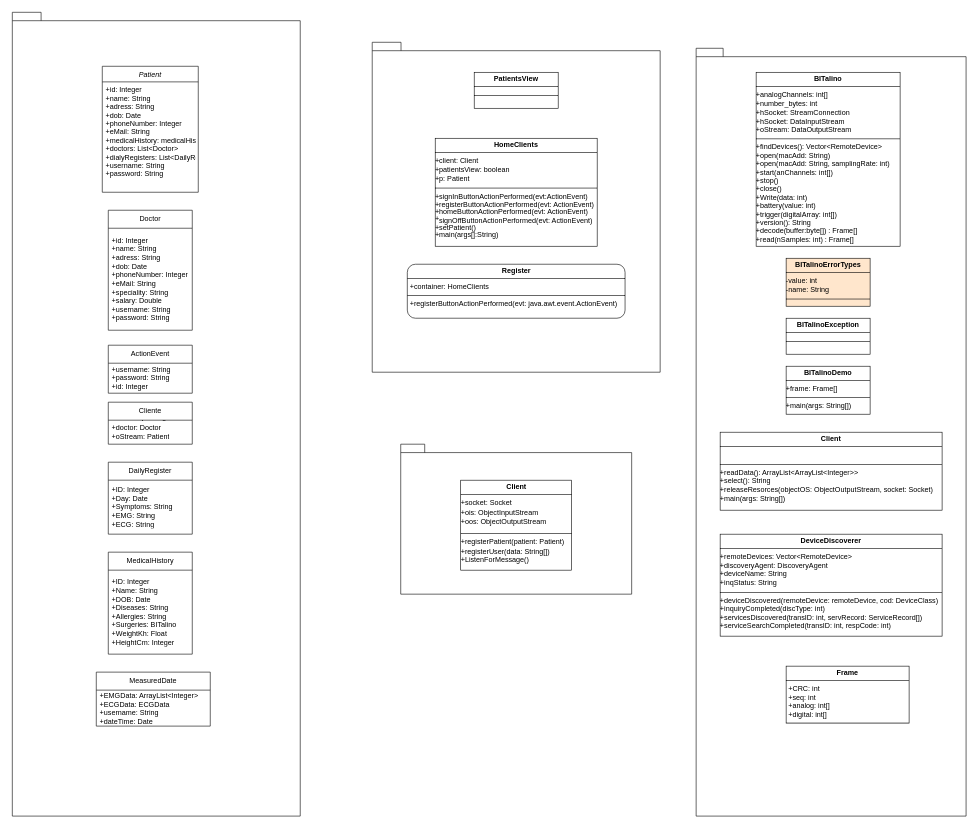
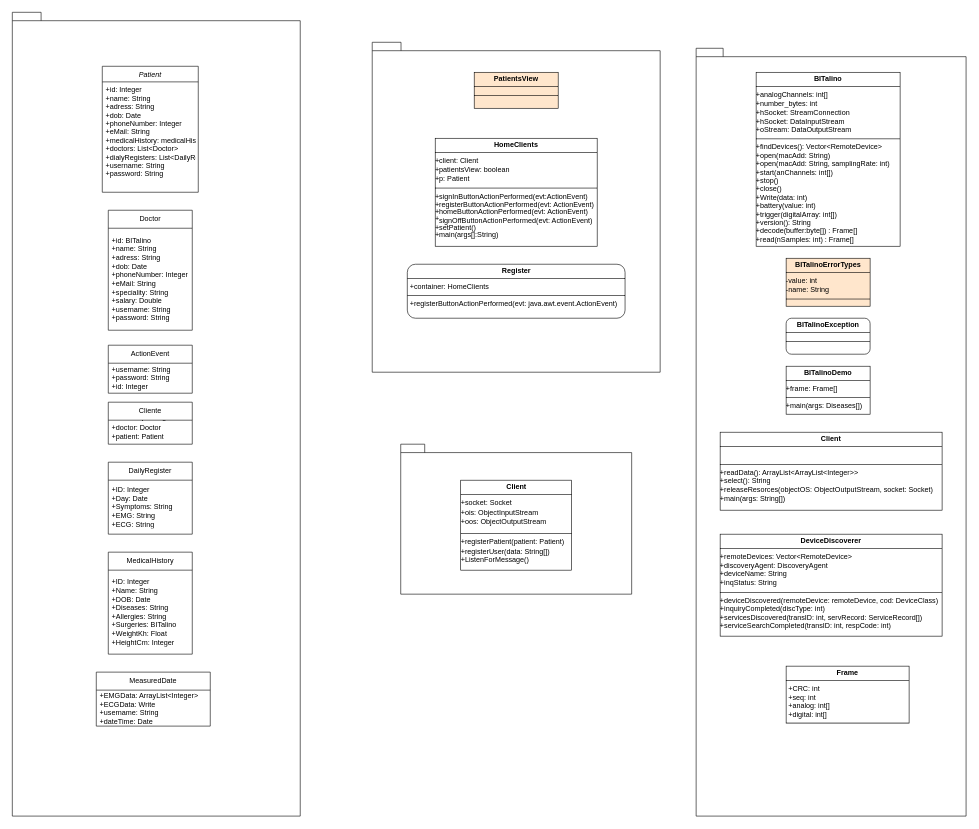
node "PatientsView": fillcolor #ffffff -> #ffe6cc
node "+id: Integer +name: String +adress: String +dob: Date +phoneNumber: Integer +eMail: String +speciality: String +salary: Double +username: String +password: String": label "+id: Integer +name: String +adress: String +dob: Date +phoneNumber: Integer +eMail: String +speciality: String +salary: Double +username: String +password: String" -> "+id: BITalino +name: String +adress: String +dob: Date +phoneNumber: Integer +eMail: String +speciality: String +salary: Double +username: String +password: String"
node "BITalinoException": shape rectangle -> rounded rectangle
node "BITalinoDemo +frame: Frame[]+main(args: String[])": label "BITalinoDemo +frame: Frame[]+main(args: String[])" -> "BITalinoDemo +frame: Frame[]+main(args: Diseases[])"
node "+doctor: Doctor +oStream: Patient": label "+doctor: Doctor +oStream: Patient" -> "+doctor: Doctor +patient: Patient"
node "+EMGData: ArrayList<Integer> +ECGData: ECGData +username: String +dateTime: Date": label "+EMGData: ArrayList<Integer> +ECGData: ECGData +username: String +dateTime: Date" -> "+EMGData: ArrayList<Integer> +ECGData: Write +username: String +dateTime: Date"
